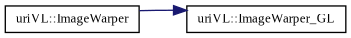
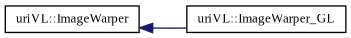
edge "uriVL::ImageWarper" -> "uriVL::ImageWarper_GL": reversed
